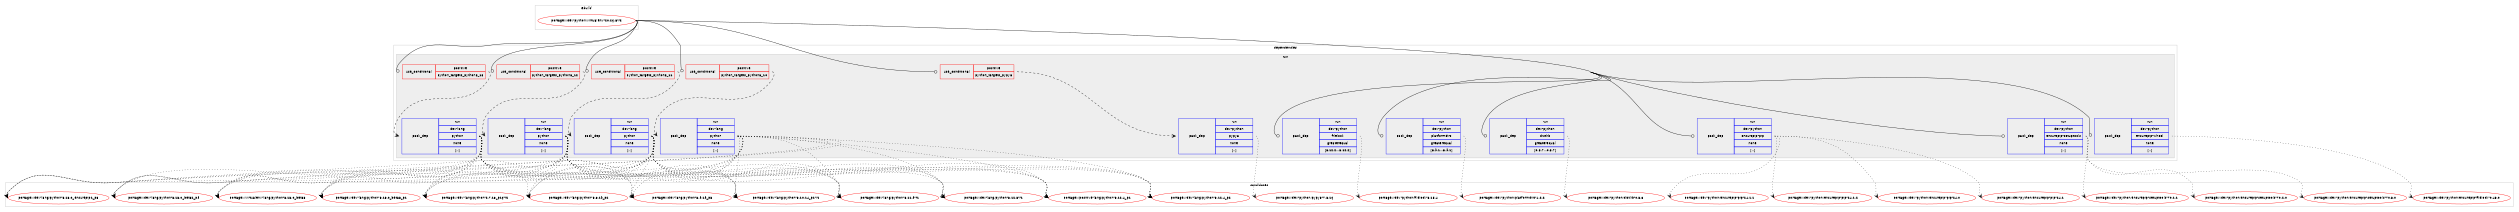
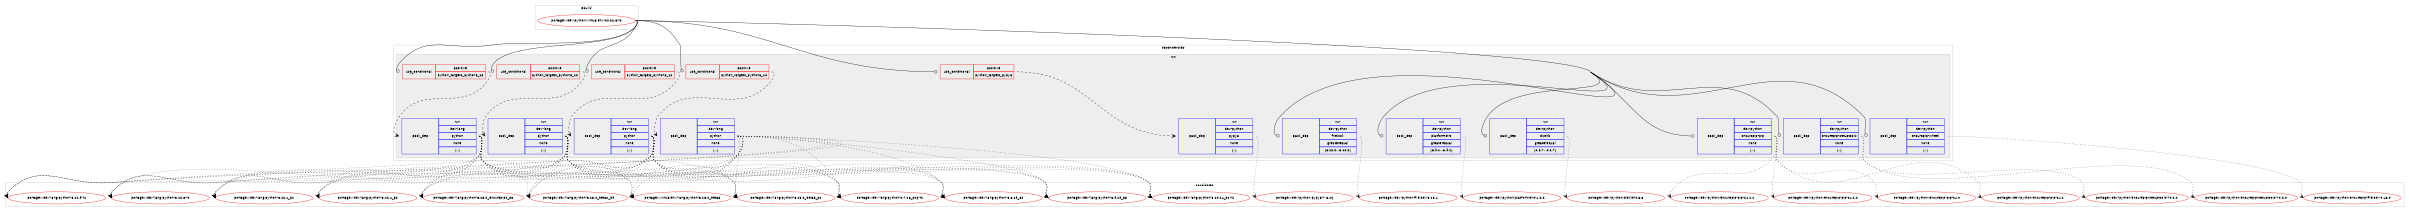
node "portage://positive-lang/python-3.12.4_p1": label "portage://positive-lang/python-3.12.4_p1" -> "portage://dev-lang/python-3.12.4_p1"
node "portage://dev-python/ensurepip-setuptools-70.3.0": removed
